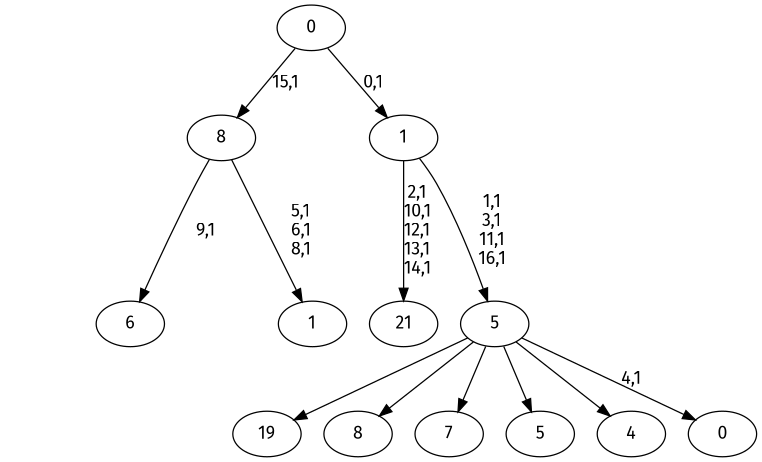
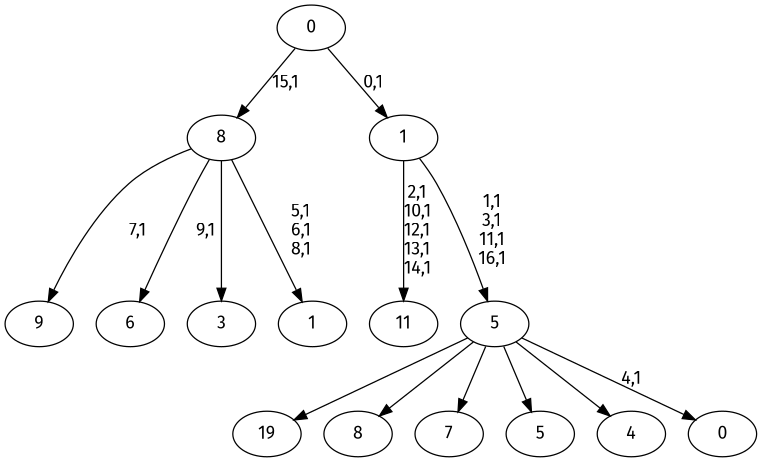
node "9": added
node "3": added
node "21": label "21" -> "11"
